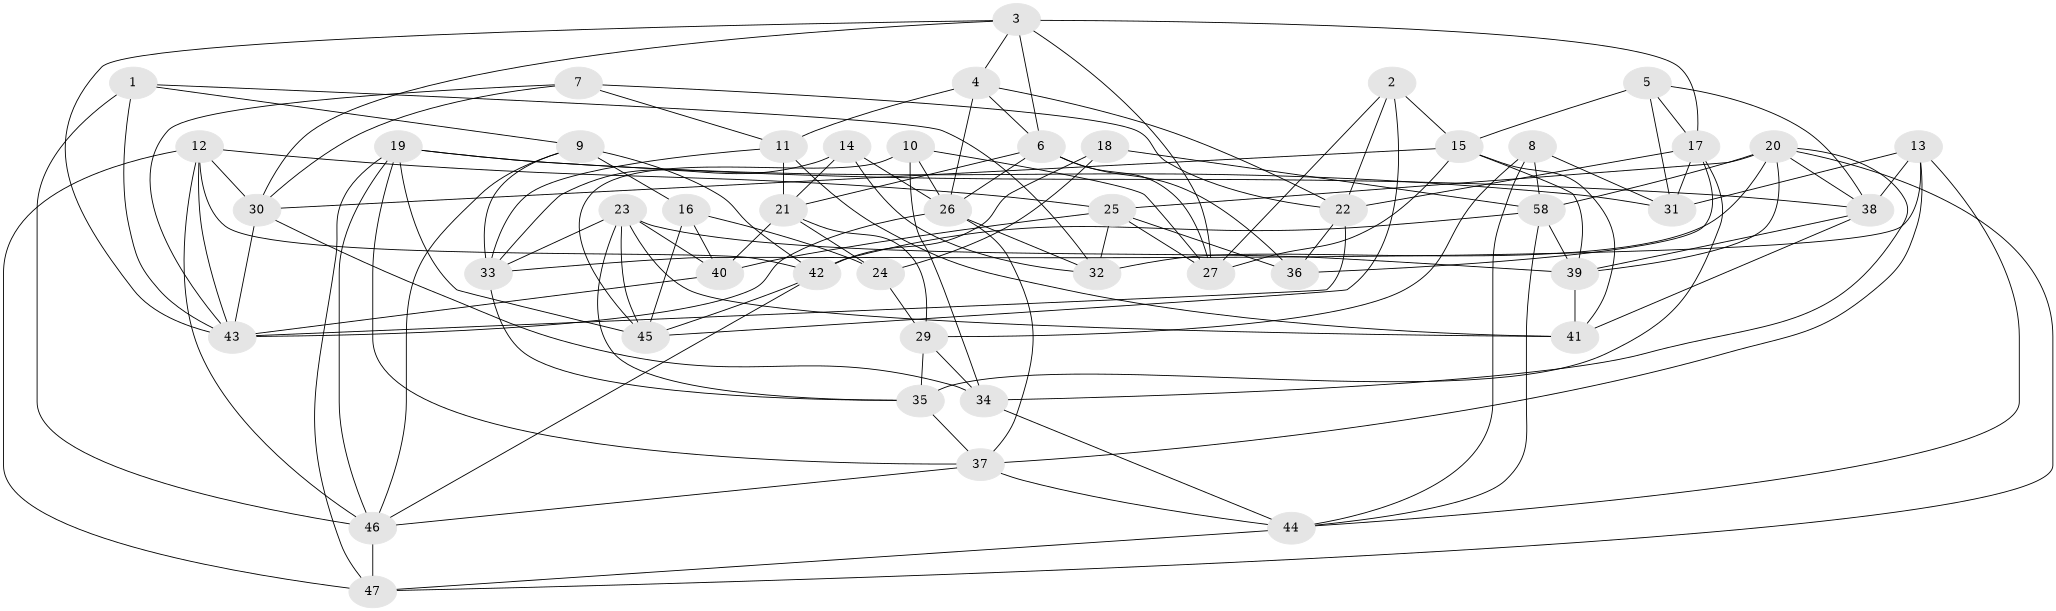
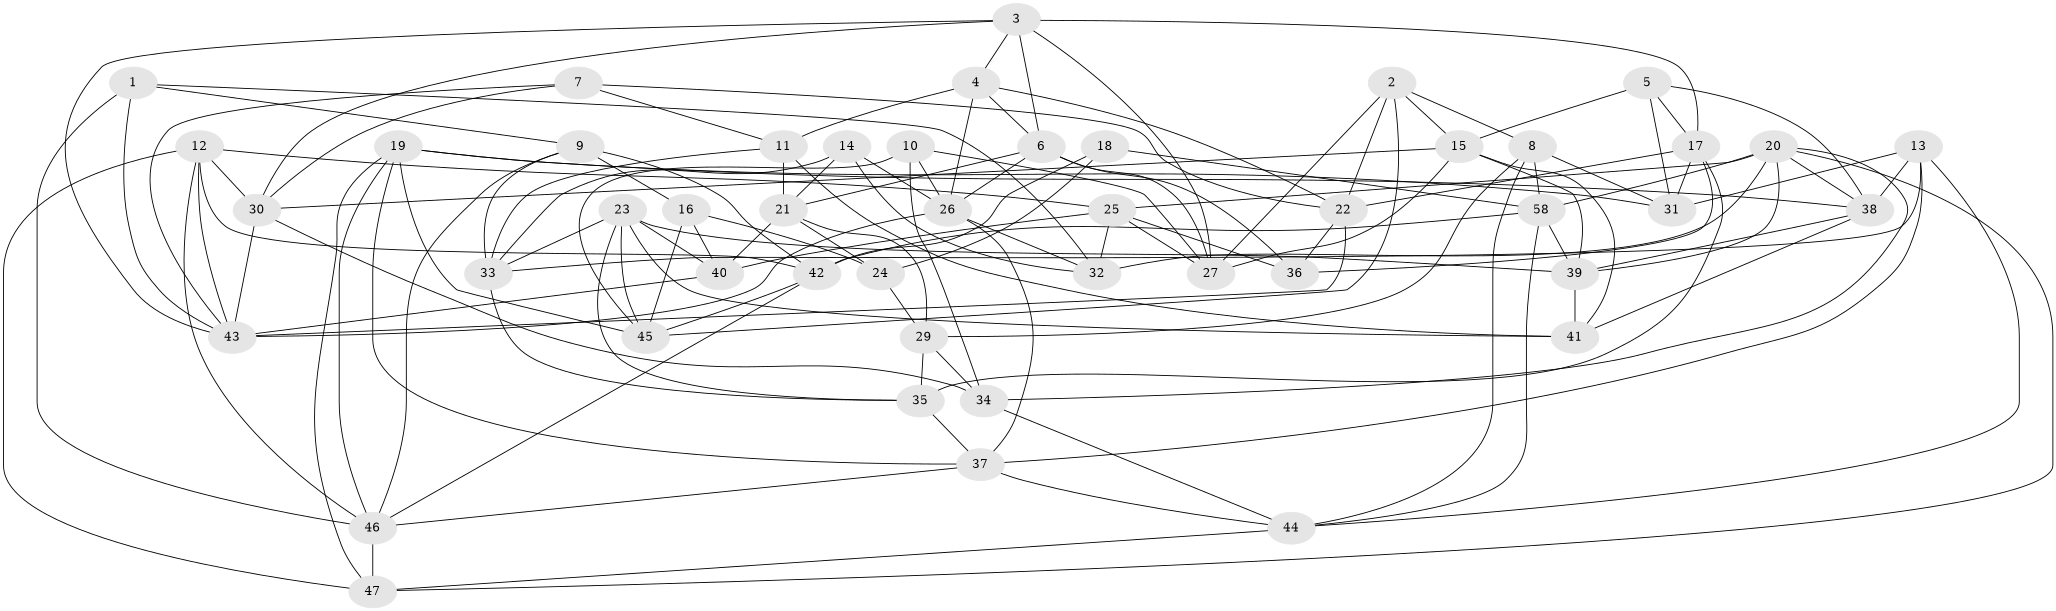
edge "2" -- "8": added
